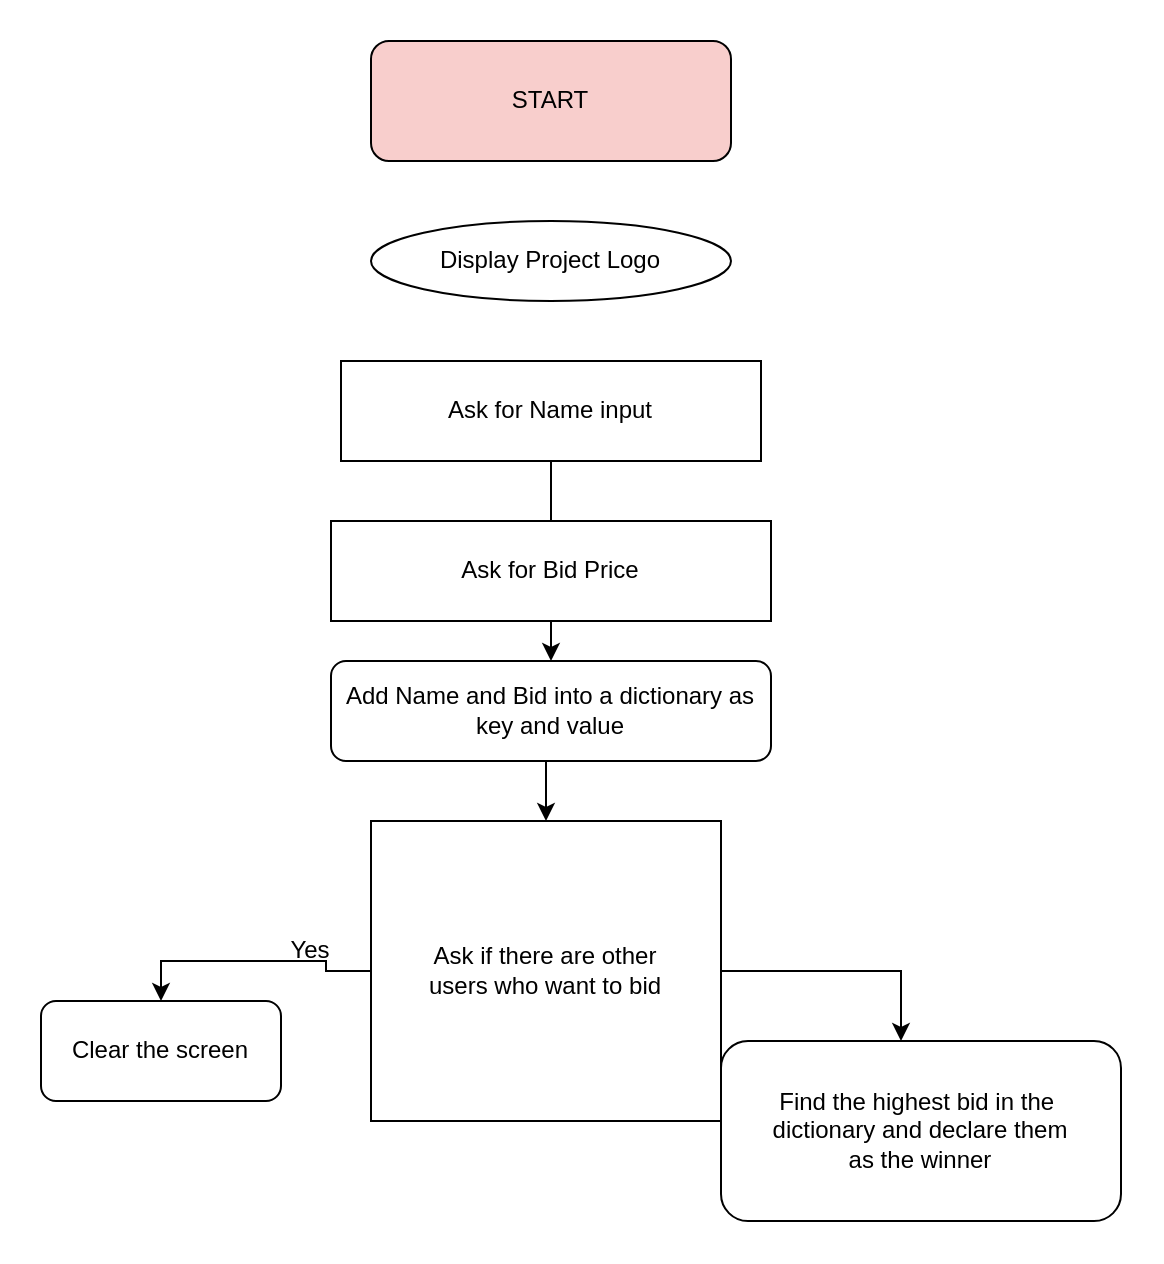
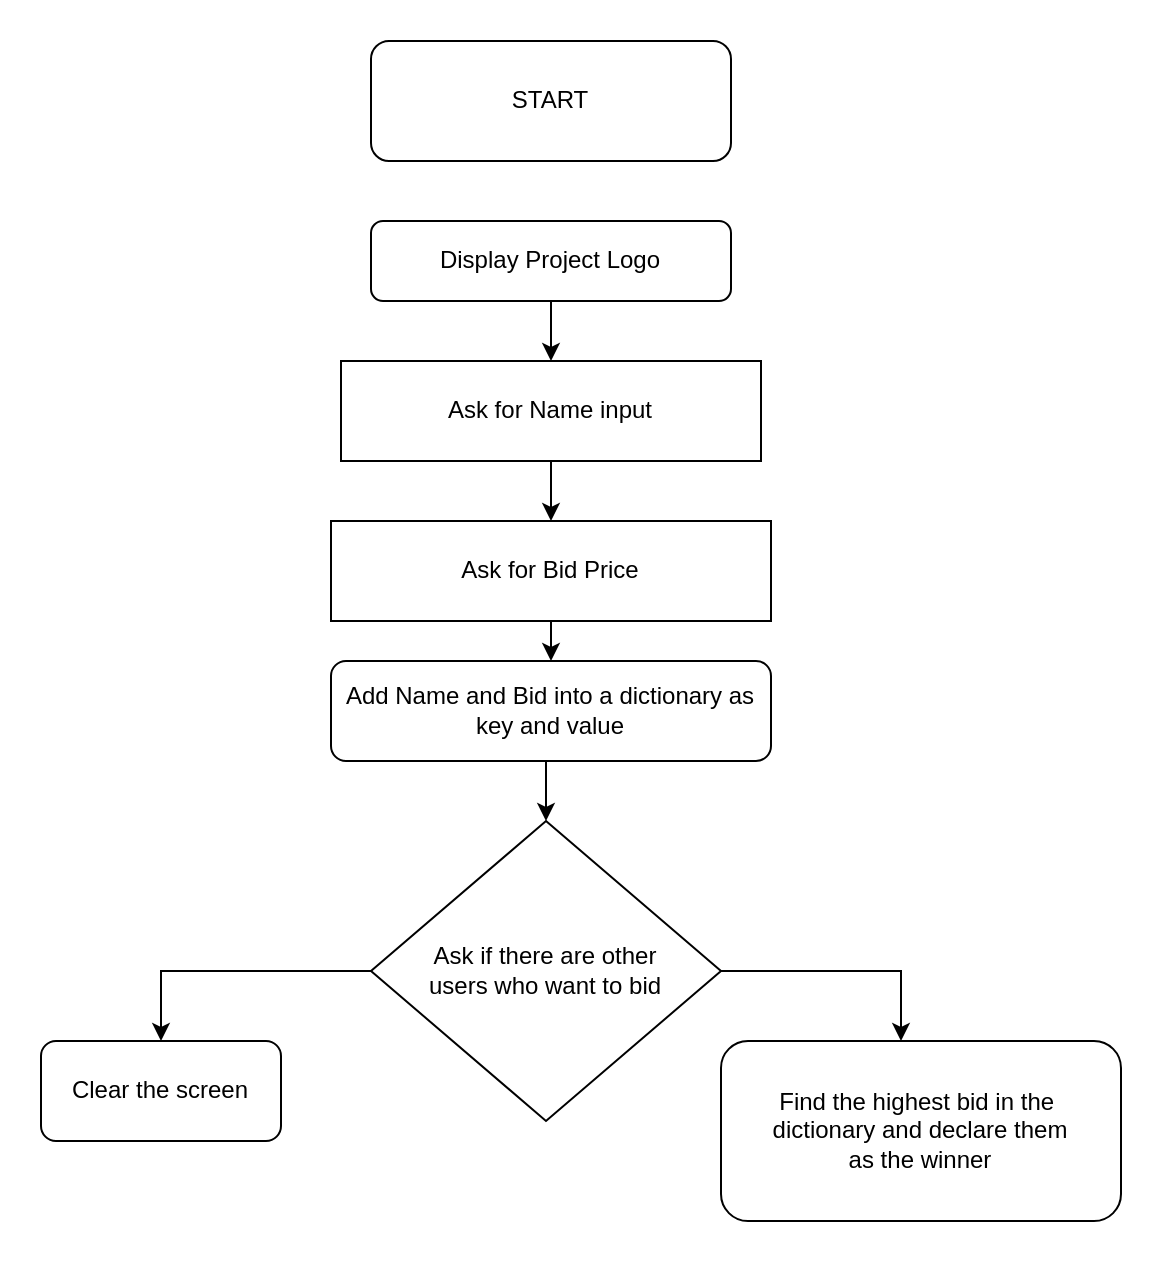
node "START": fillcolor #f8cecc -> #ffffff
node "Display Project Logo": shape ellipse -> rounded rectangle
edge "Display Project Logo" -> "Ask for Name input": added
edge "Ask for Name input" -- "Ask for Bid Price": arrowhead none -> classic
node "Yes": removed
node "Ask if there are other users who want to bid": shape rectangle -> diamond
node "Clear the screen": moved (161, 1051) -> (161, 1091)
